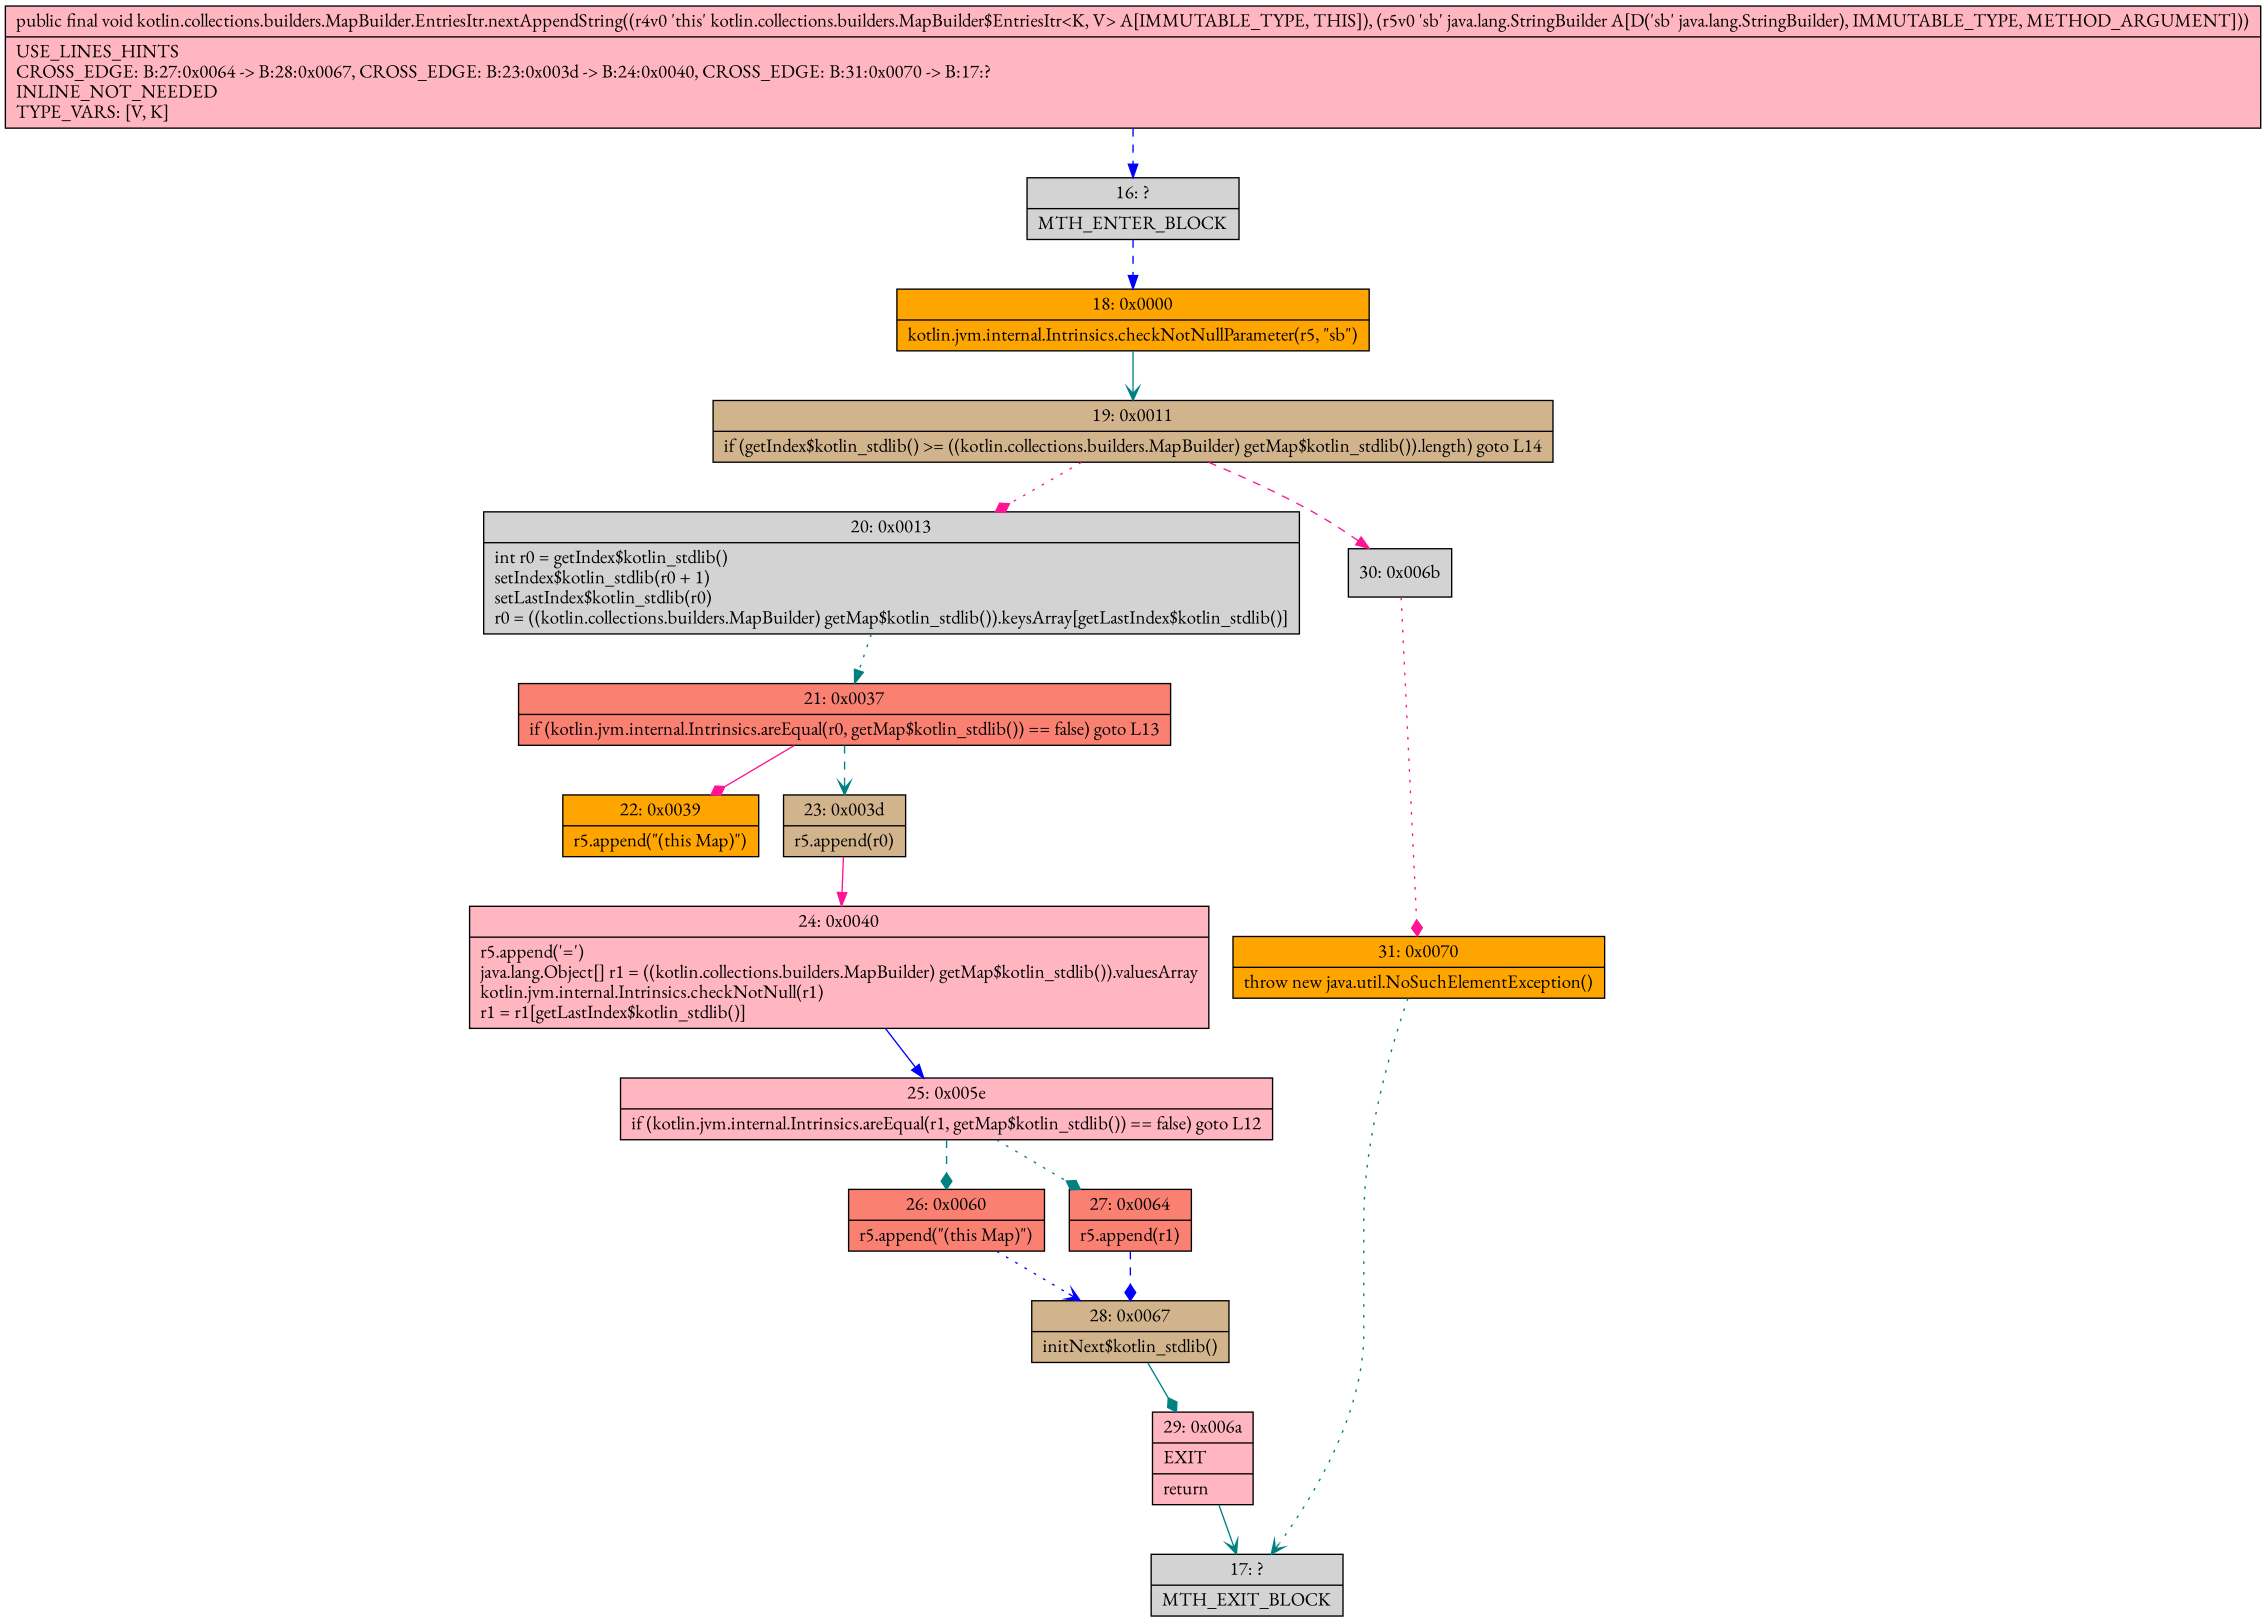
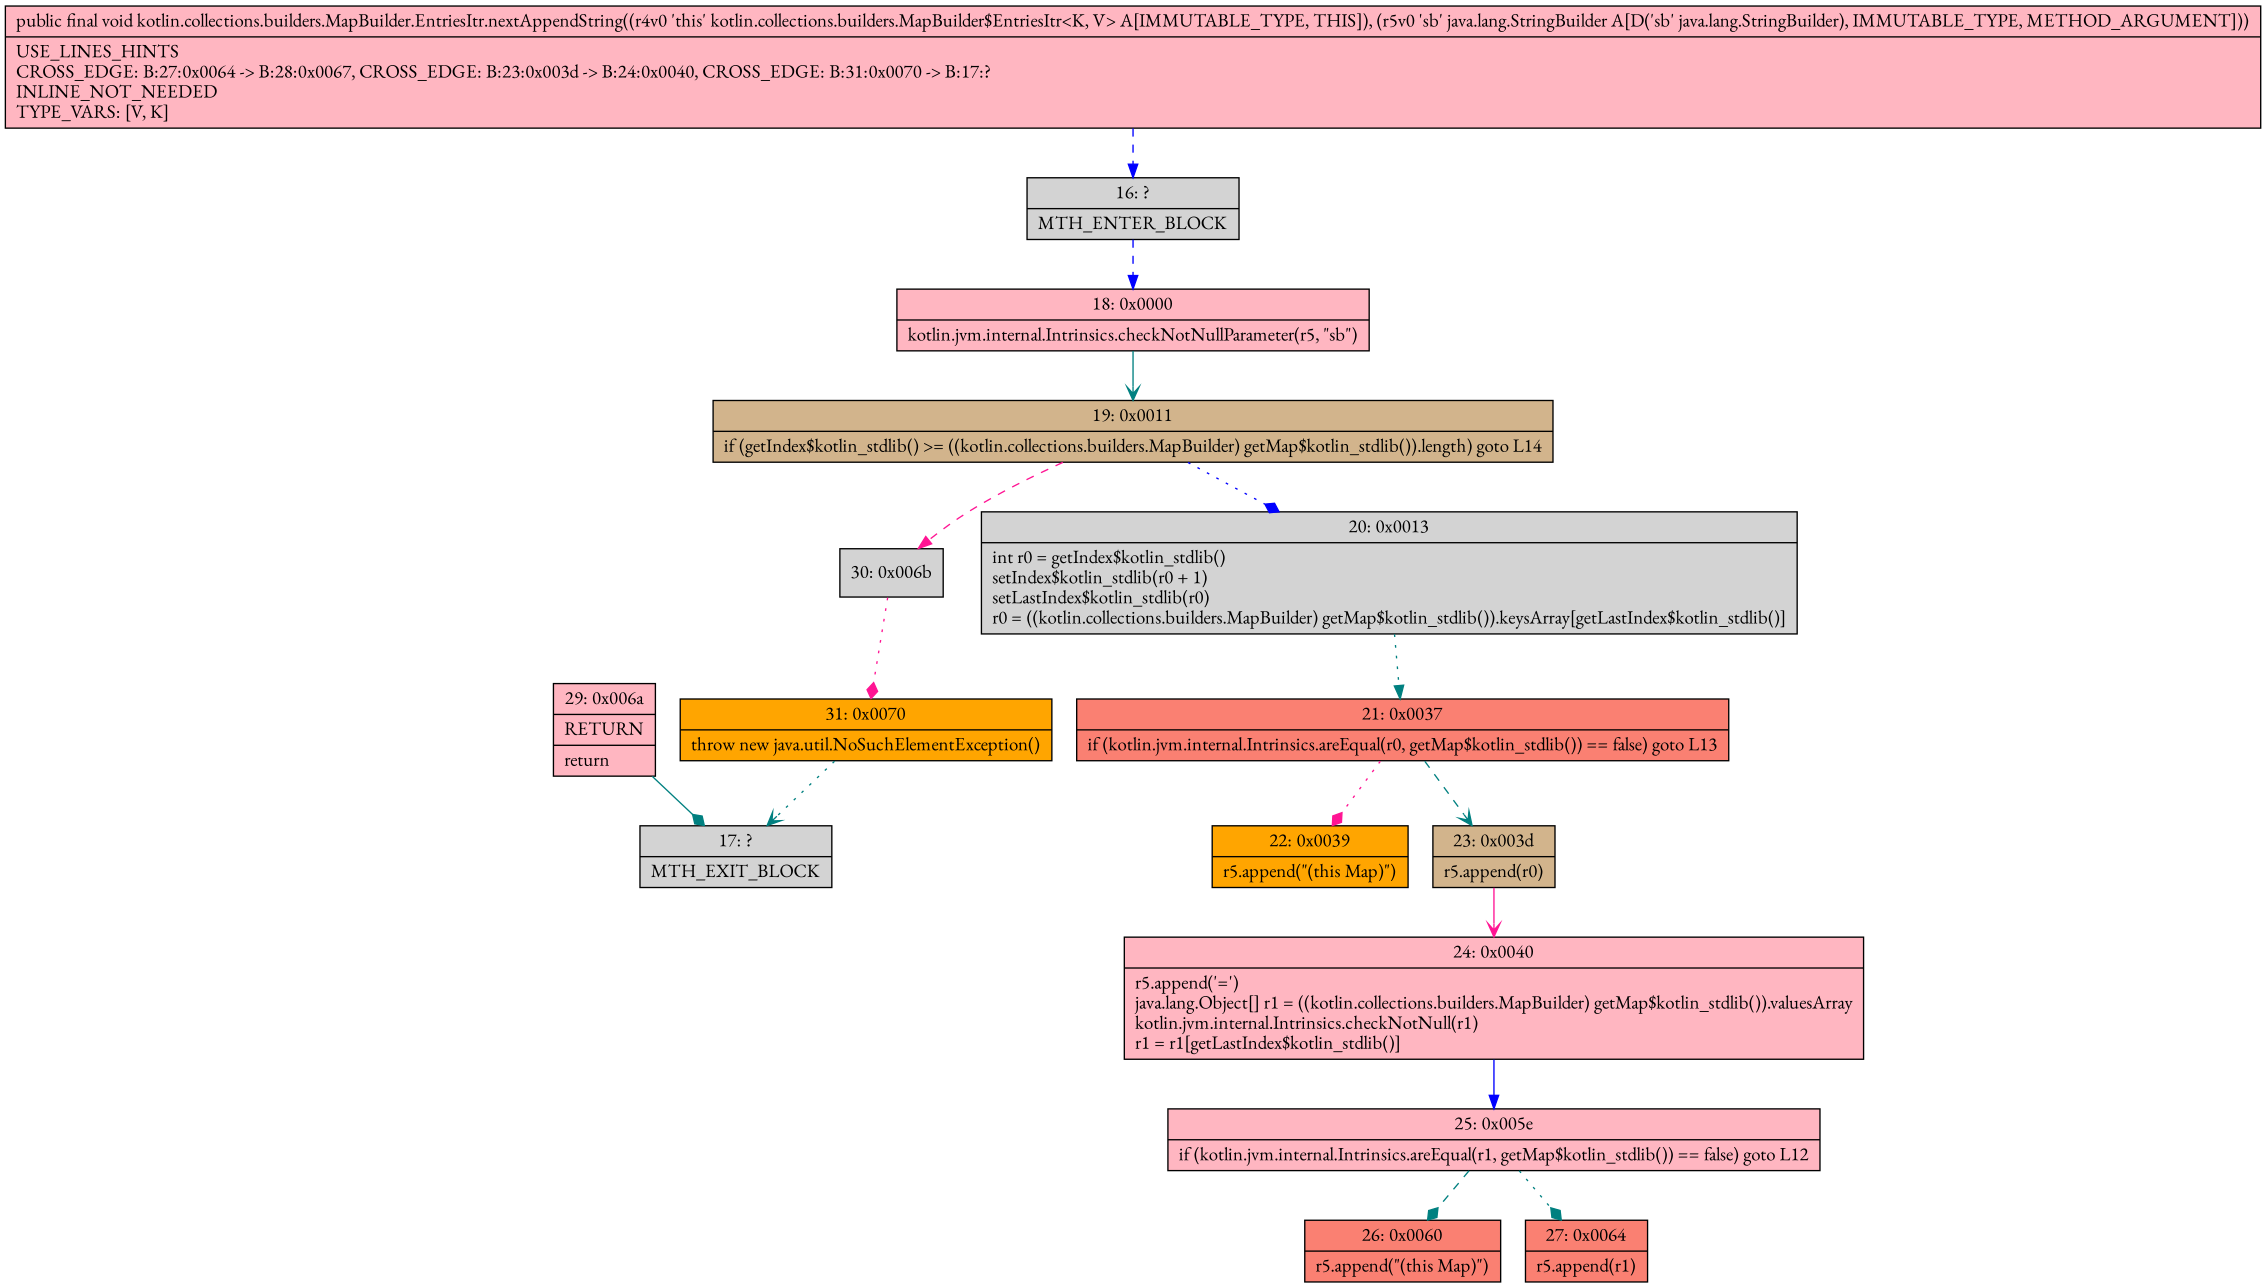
node "18: 0x0000": fillcolor orange -> lightpink
edge "19: 0x0011" -> "20: 0x0013": color deeppink -> blue
edge "21: 0x0037" -> "22: 0x0039": style solid -> dotted
edge "23: 0x003d" -> "24: 0x0040": arrowhead normal -> vee
node "28: 0x0067": removed
node "29: 0x006a": text "EXIT" -> "RETURN"
edge "29: 0x006a" -> "17: ?": arrowhead vee -> diamond
